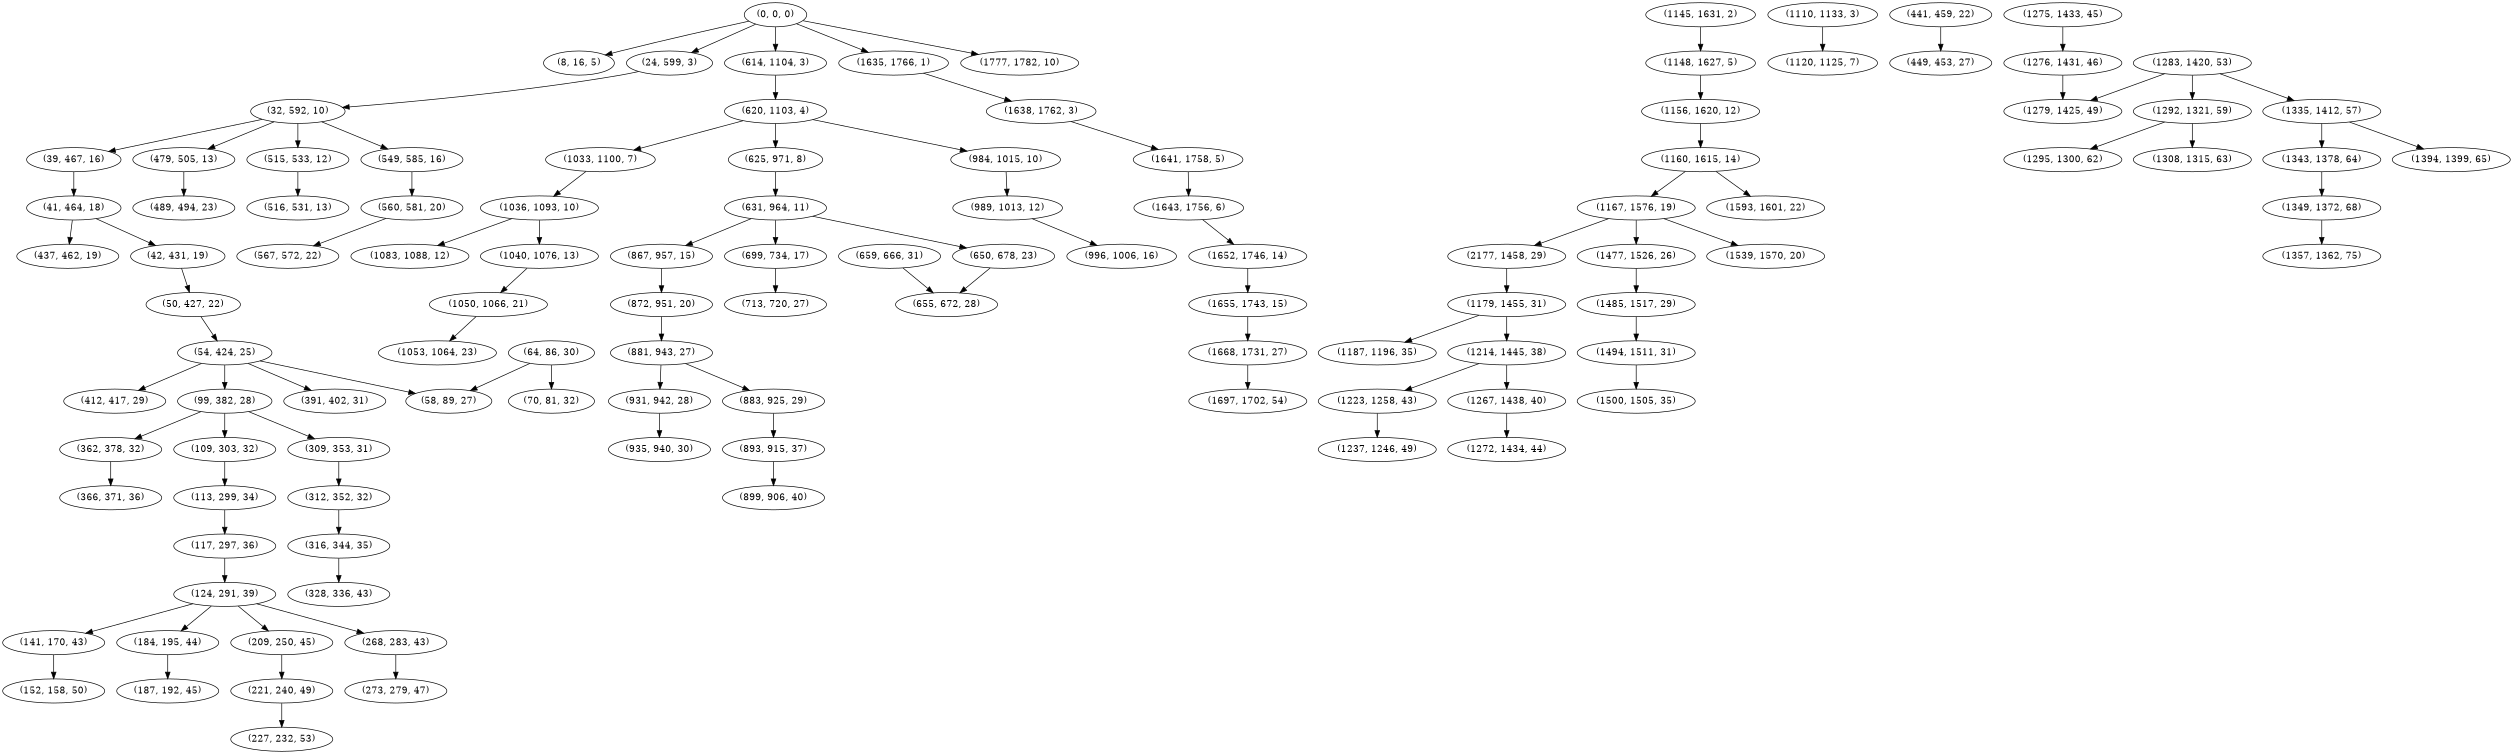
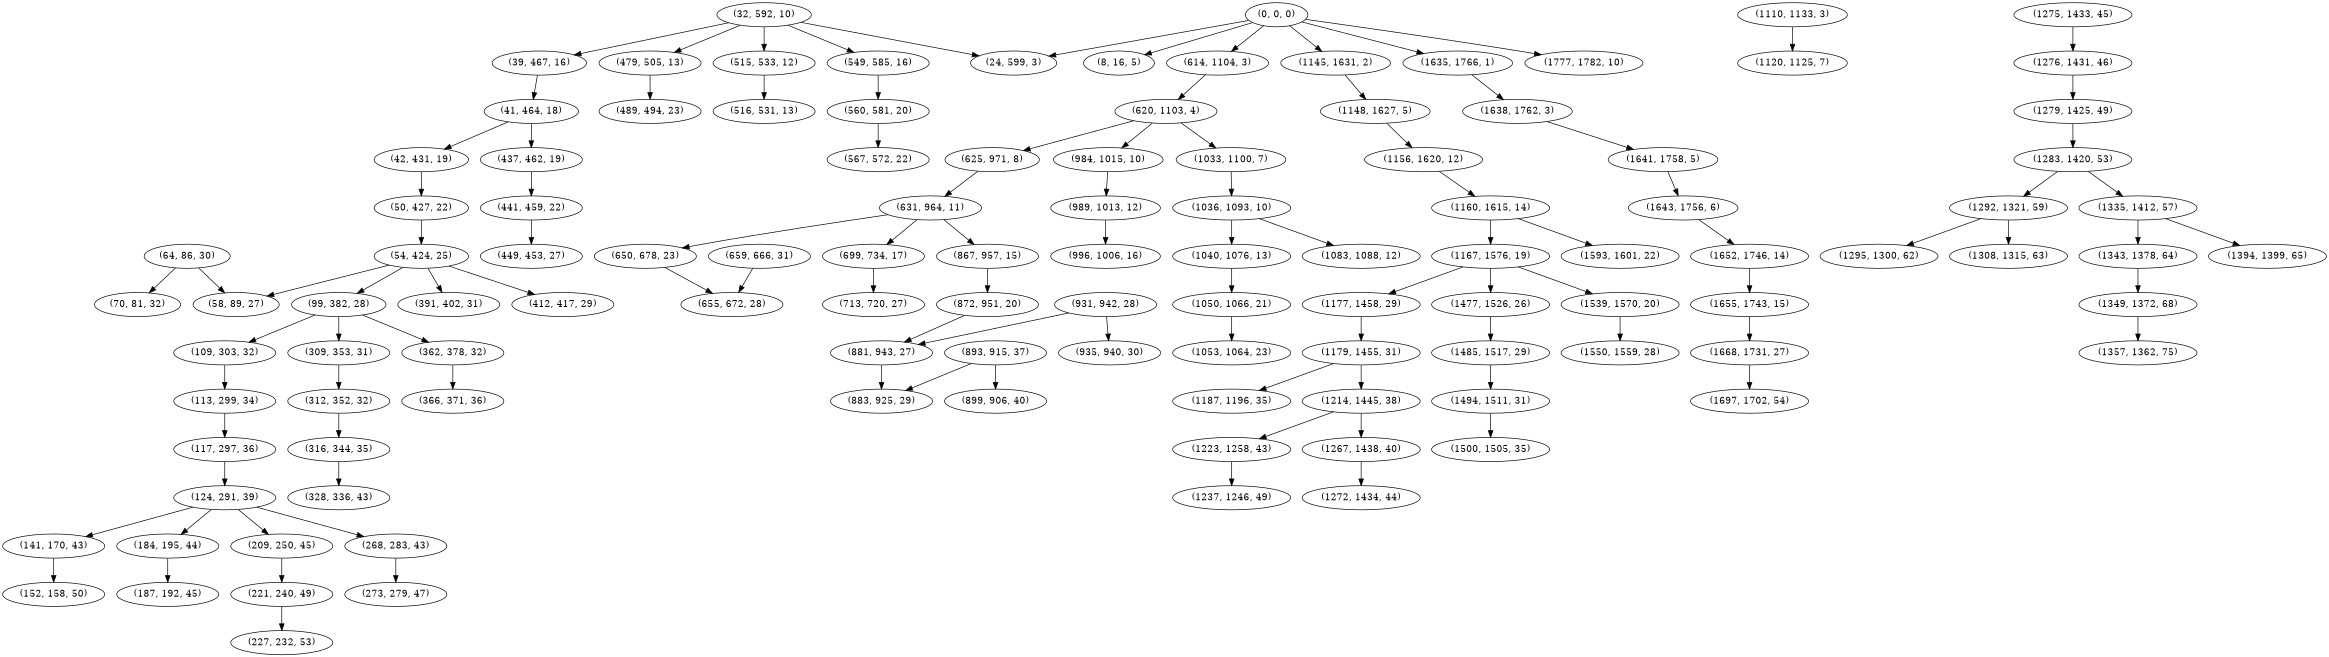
edge "(0, 0, 0)" -> "(1145, 1631, 2)": added
edge "(1283, 1420, 53)" -> "(1279, 1425, 49)": reversed
edge "(24, 599, 3)" -> "(32, 592, 10)": reversed
edge "(437, 462, 19)" -> "(441, 459, 22)": added
node "(2177, 1458, 29)": label "(2177, 1458, 29)" -> "(1177, 1458, 29)"
node "(1550, 1559, 28)": added
edge "(881, 943, 27)" -> "(931, 942, 28)": reversed
edge "(883, 925, 29)" -> "(893, 915, 37)": reversed
